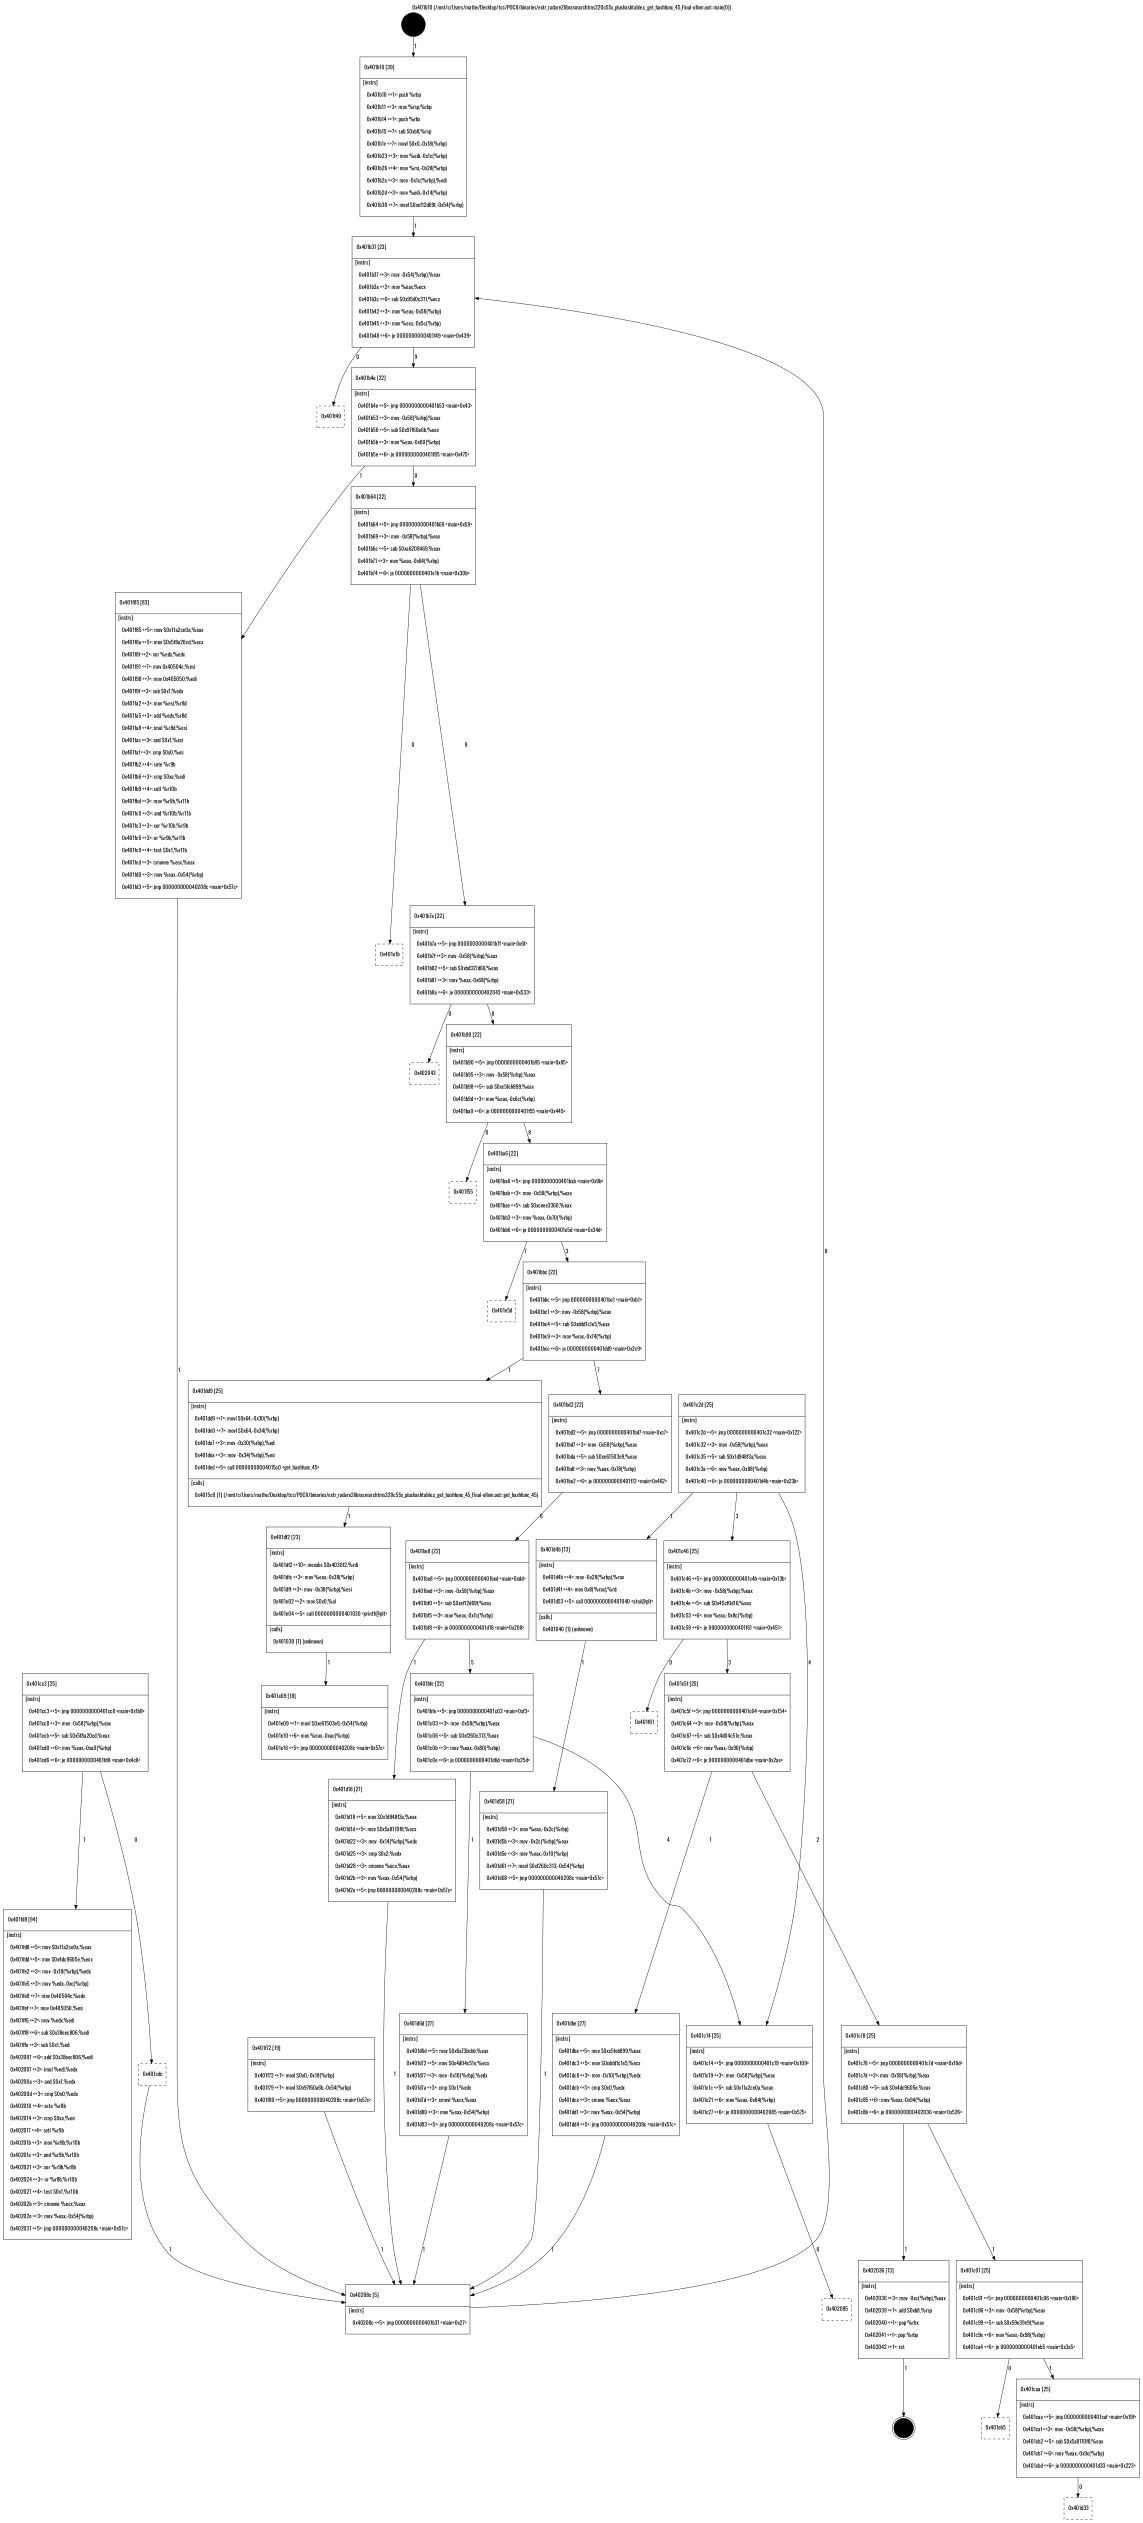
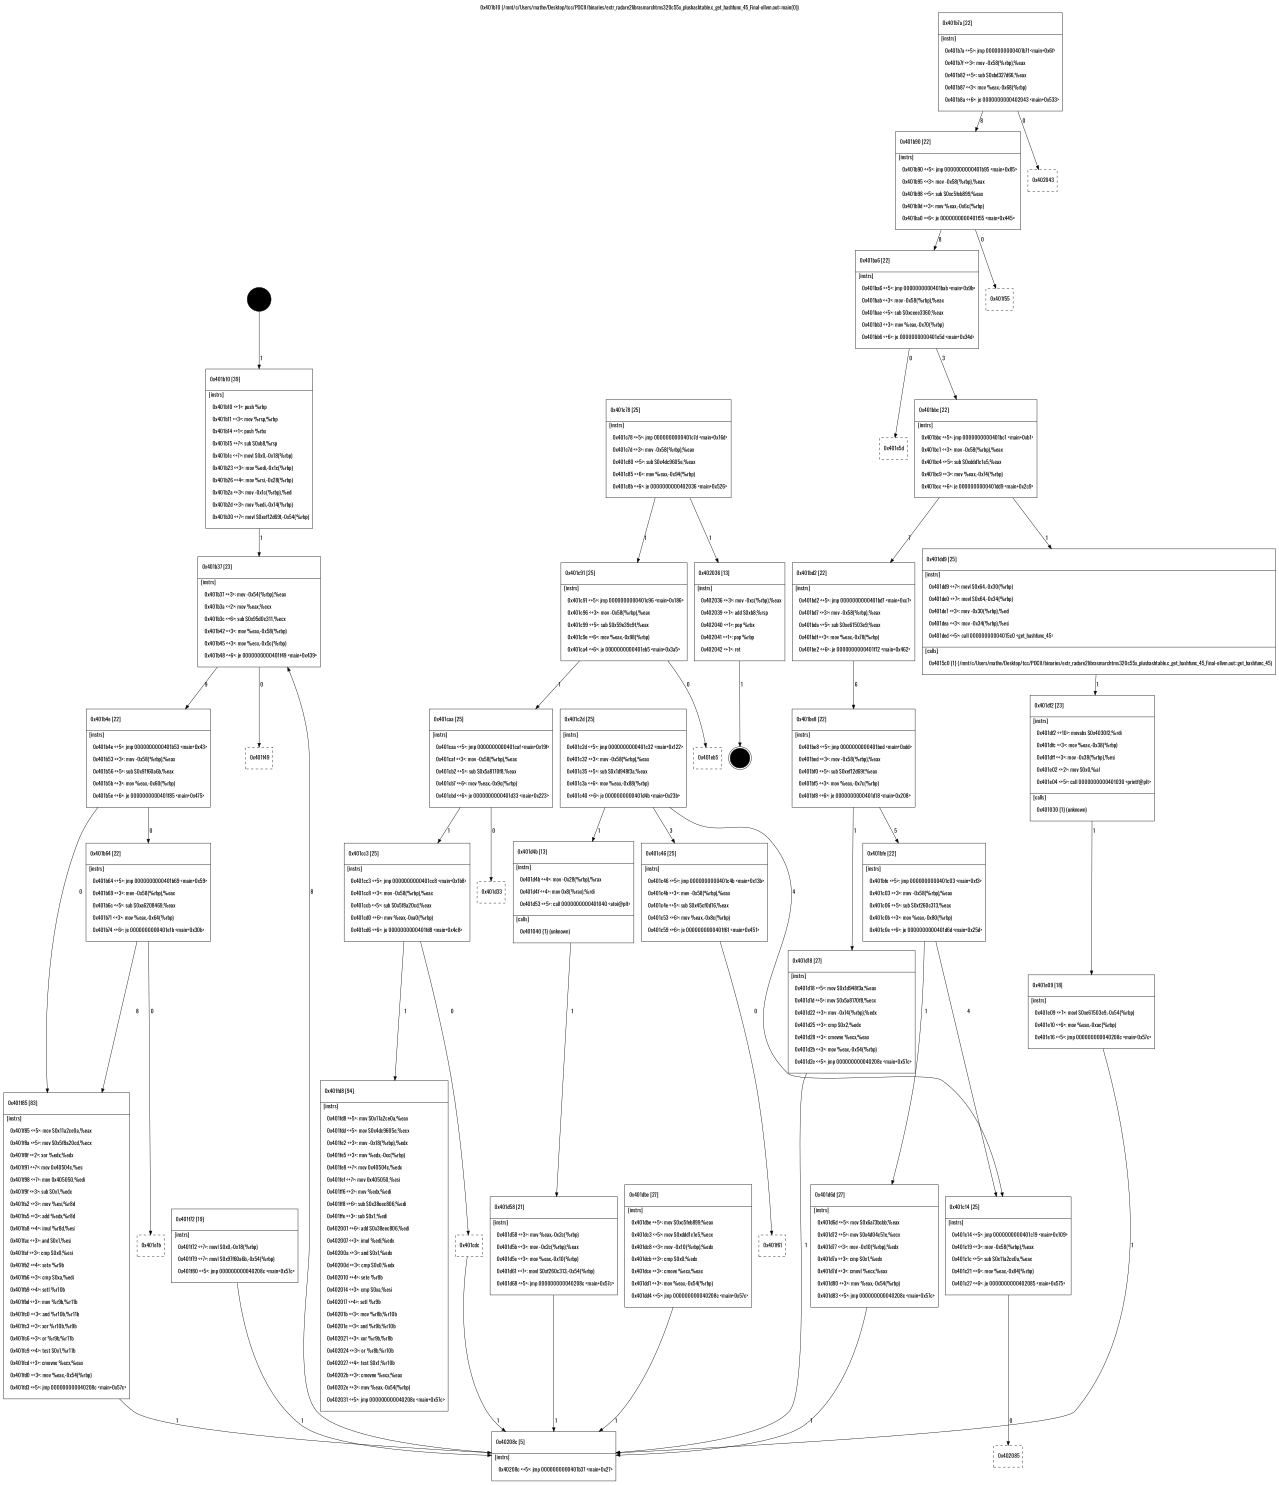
edge "0x401b4e [22]" -> "0x401f85 [83]": label " 1" -> " 0"
edge "0x401b64 [22]" -> "0x401b7a [22]": now "0x401b64 [22]" -> "0x401f85 [83]"
edge "0x401caa [25]" -> "0x401cc3 [25]": added, label "1"
edge "0x401ba6 [22]" -> "0x401e5d": label " 7" -> " 0"
edge "0x401e09 [18]" -> "0x40208c [5]": added, label "1"
node "0x401c5f [25]": removed
